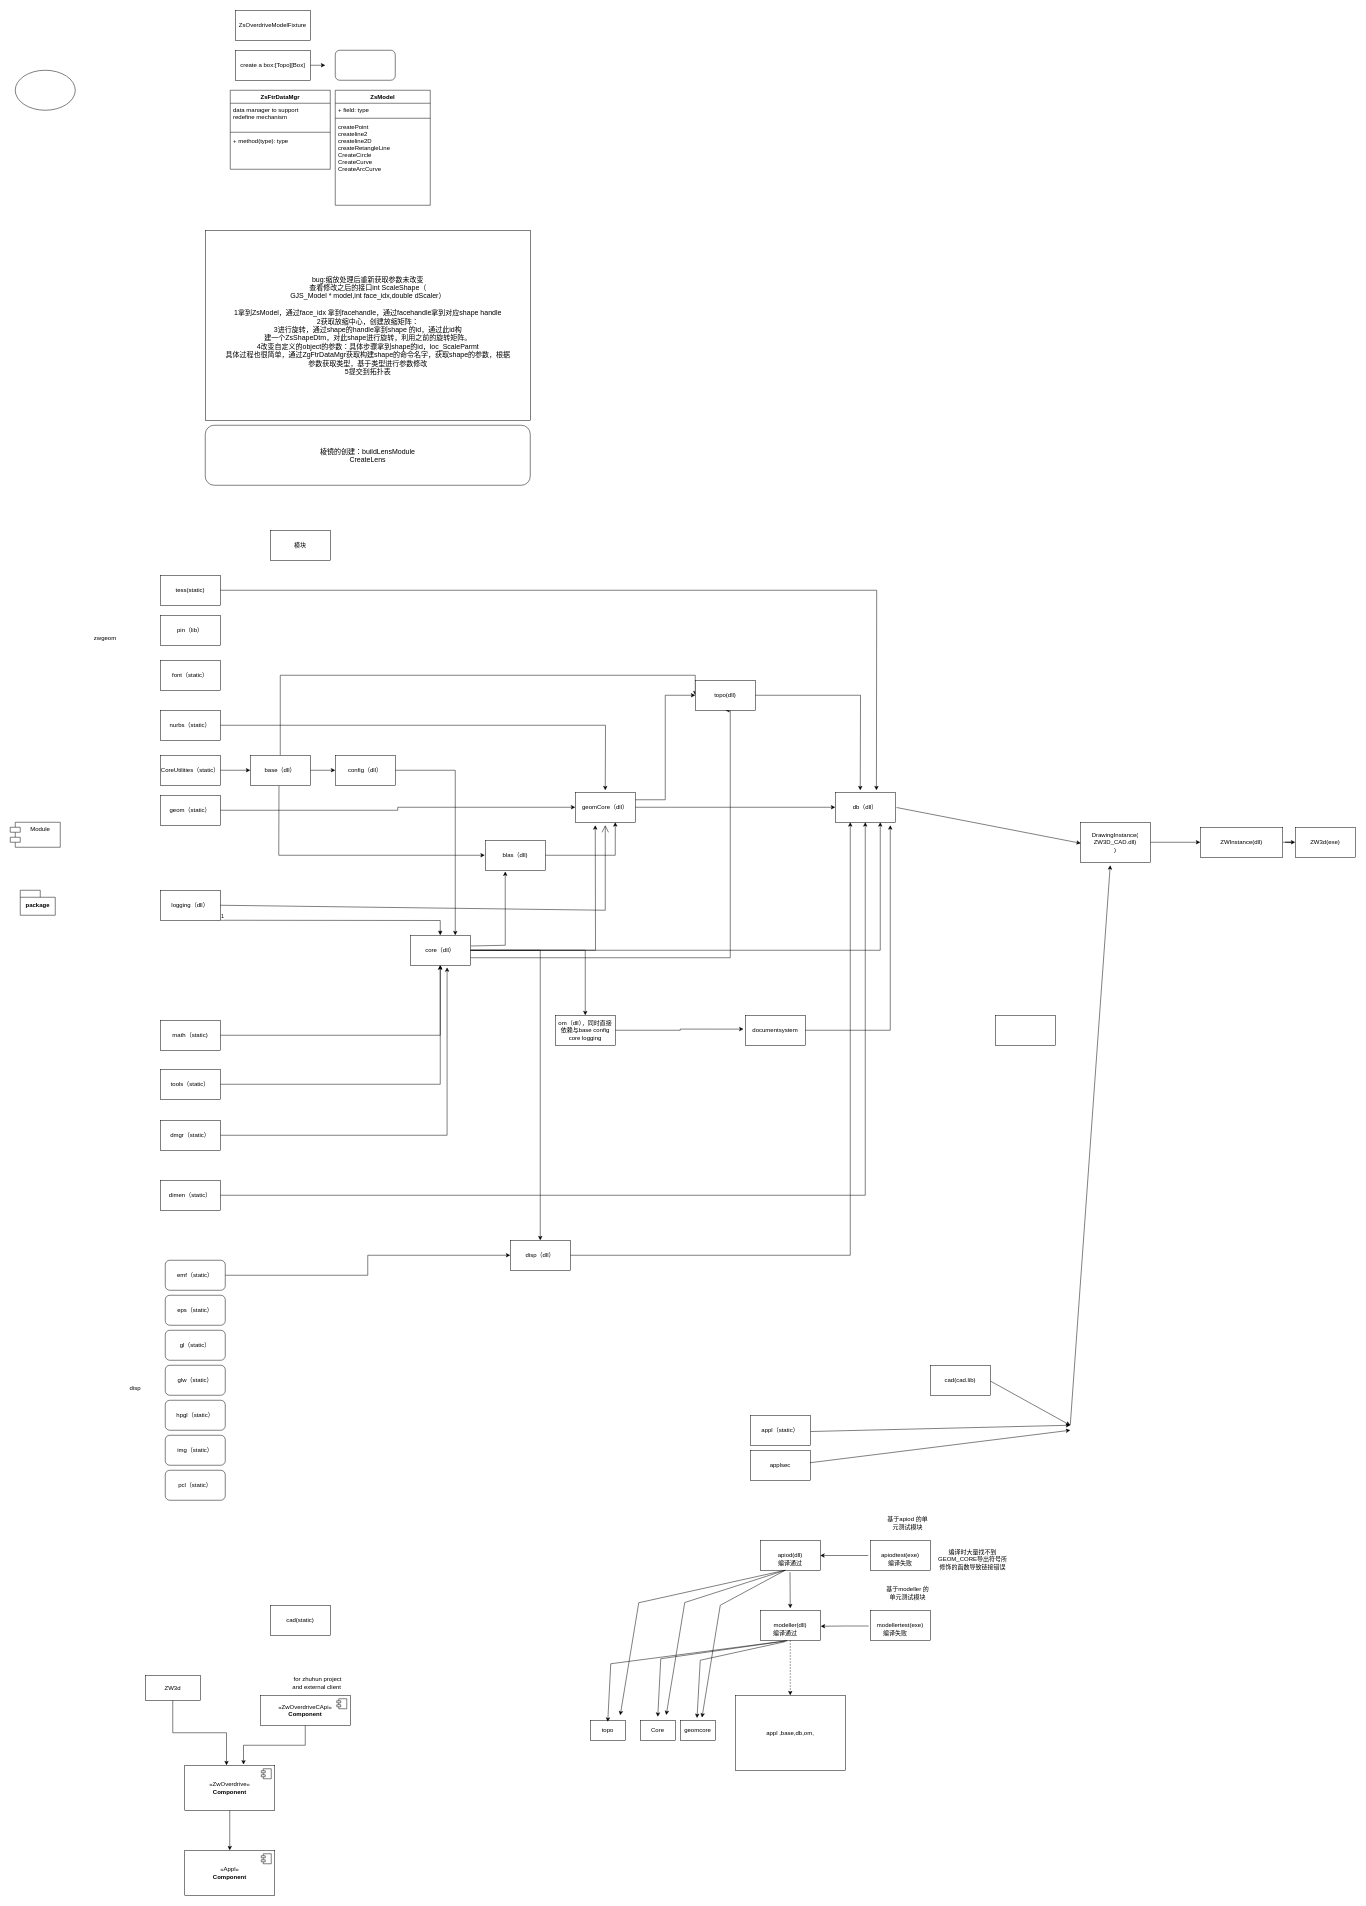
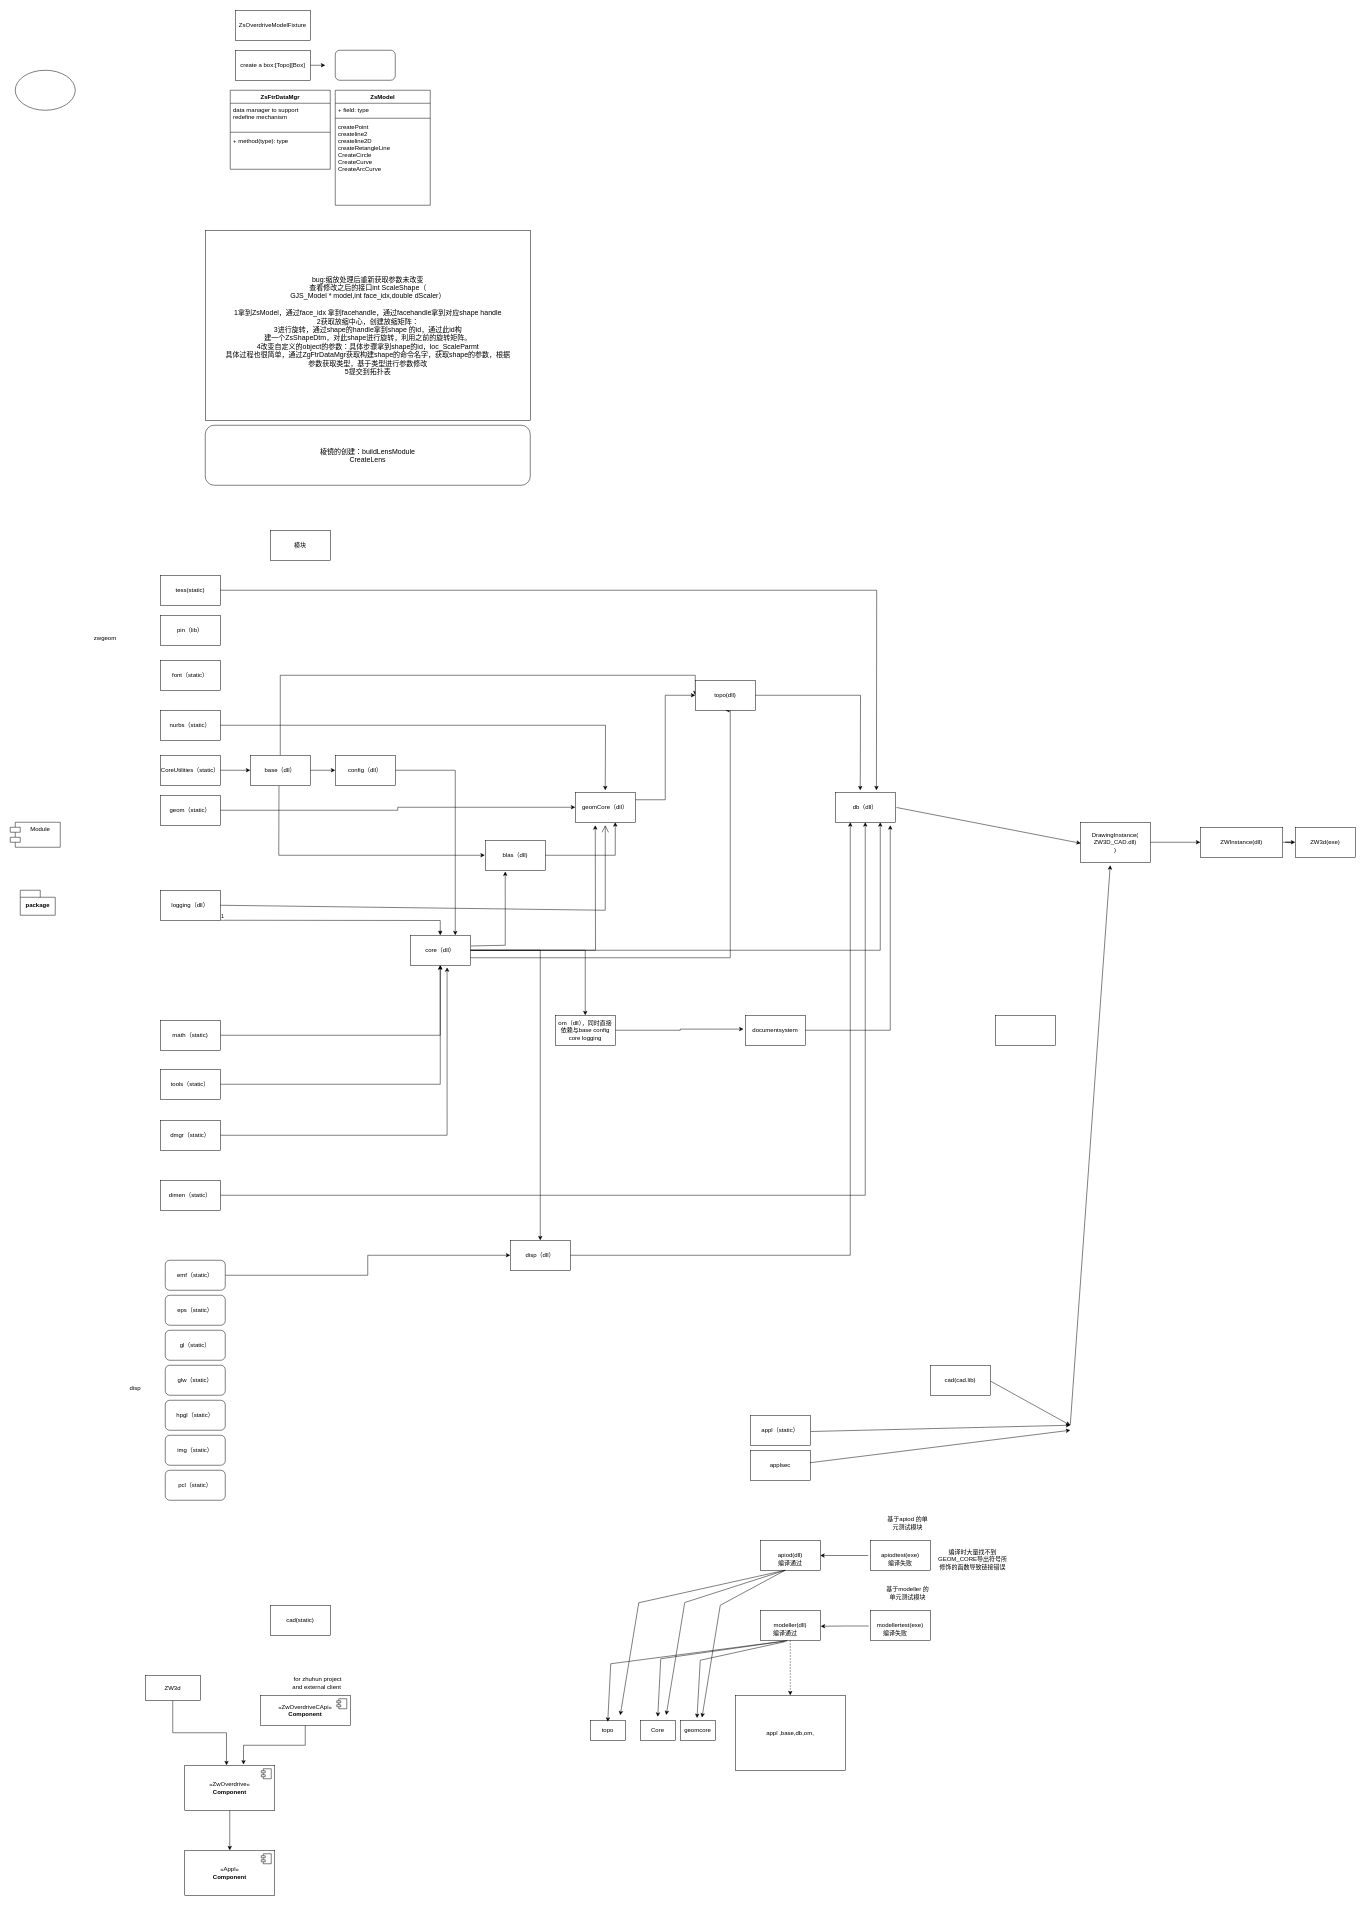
edge "geomCore（dll）" -> "db（dll）": removed
edge "apiod(dll)" -> "modeller(dll)": removed
